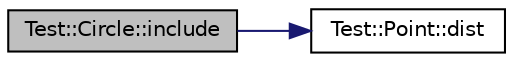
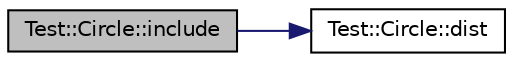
node "Test::Point::dist": label "Test::Point::dist" -> "Test::Circle::dist"
